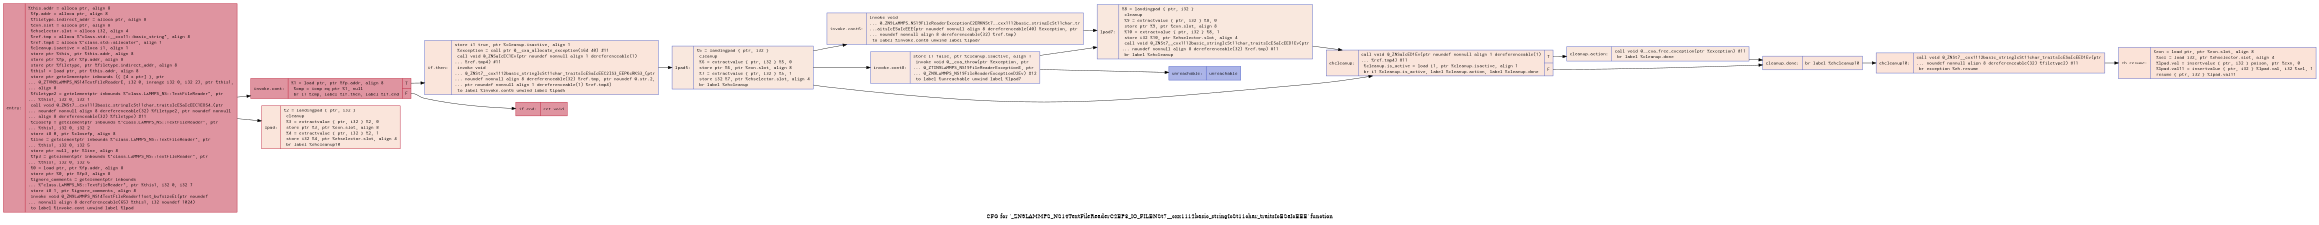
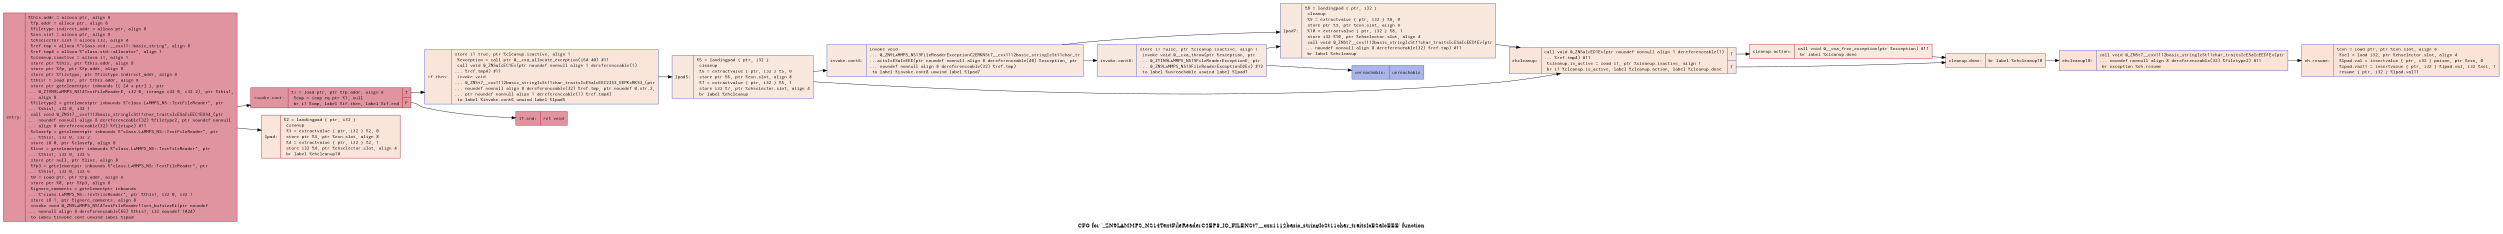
node "cleanup.action:": color #3d50c3ff -> #b70d28ff
edge "lpad5:" -> "invoke.cont8:": now "invoke.cont6:" -> "invoke.cont8:"
